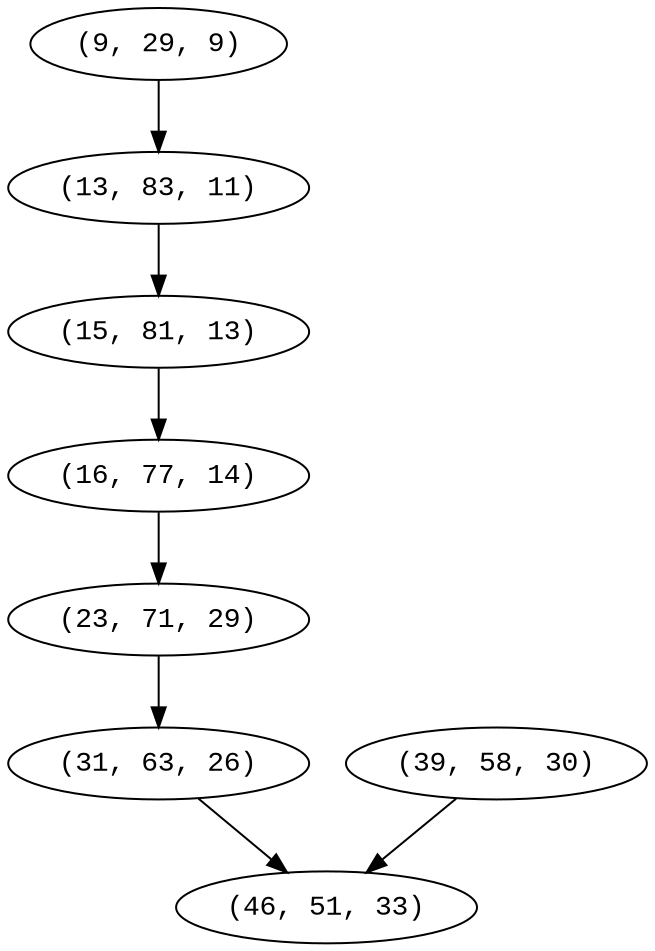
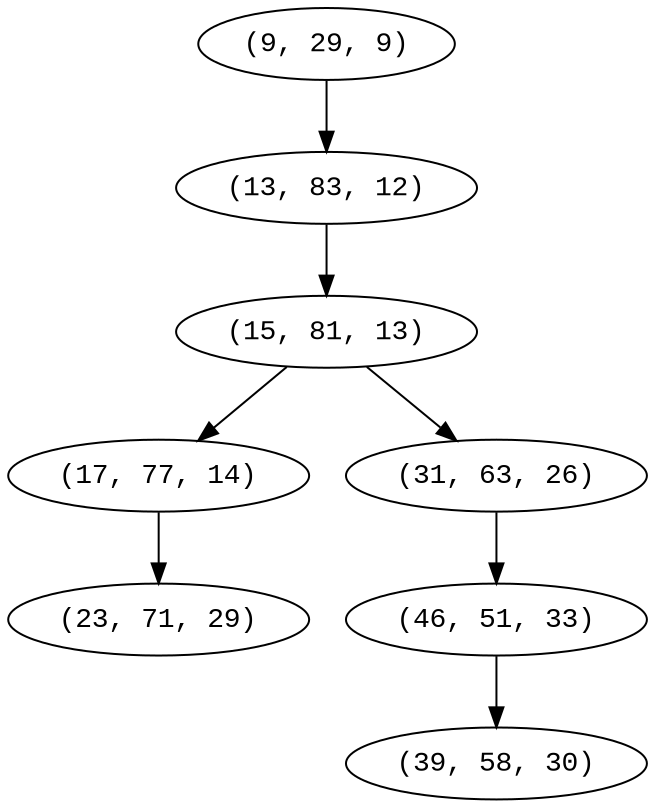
node "(13, 83, 11)": label "(13, 83, 11)" -> "(13, 83, 12)"
node "(16, 77, 14)": label "(16, 77, 14)" -> "(17, 77, 14)"
edge "(23, 71, 29)" -> "(31, 63, 26)": now "(15, 81, 13)" -> "(31, 63, 26)"
edge "(39, 58, 30)" -> "(46, 51, 33)": reversed
